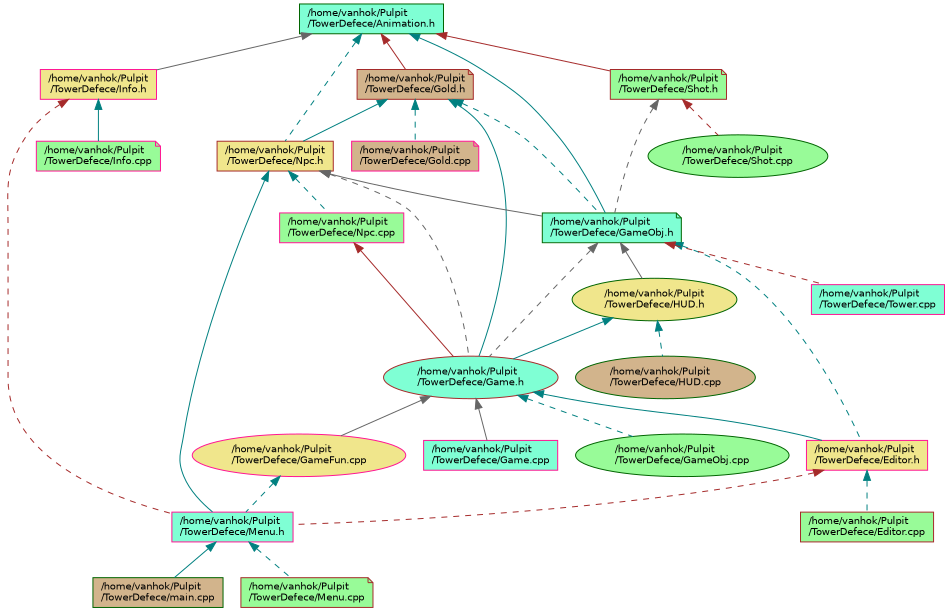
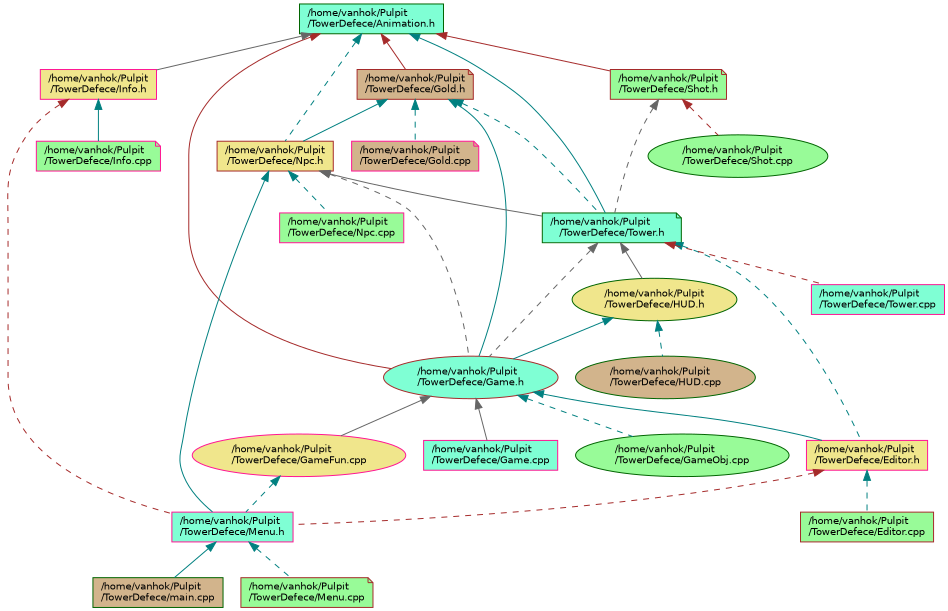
node "/home/vanhok/Pulpit /TowerDefece/GameObj.h": label "/home/vanhok/Pulpit /TowerDefece/GameObj.h" -> "/home/vanhok/Pulpit /TowerDefece/Tower.h"
edge "/home/vanhok/Pulpit /TowerDefece/Game.h" -> "/home/vanhok/Pulpit /TowerDefece/Npc.cpp": now "/home/vanhok/Pulpit /TowerDefece/Game.h" -> "/home/vanhok/Pulpit /TowerDefece/Animation.h"
